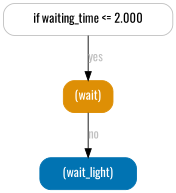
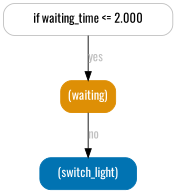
node "(wait)": label "(wait)" -> "(waiting)"
node "(wait_light)": label "(wait_light)" -> "(switch_light)"
